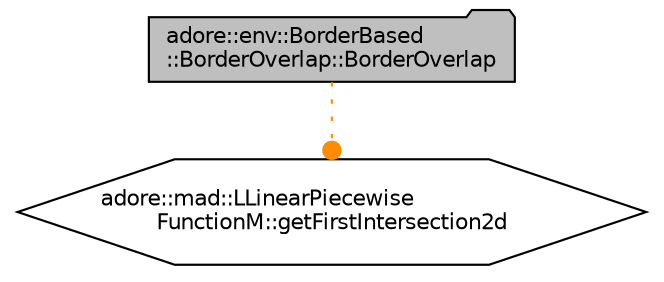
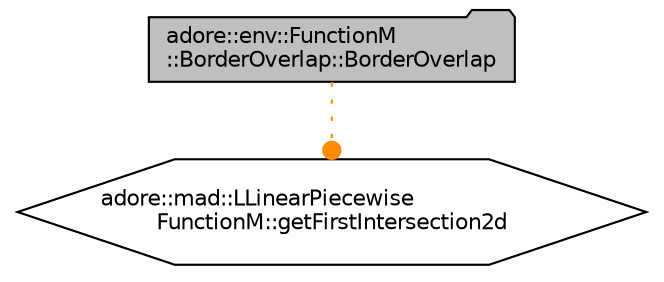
node "adore::env::BorderBased ::BorderOverlap::BorderOverlap": label "adore::env::BorderBased ::BorderOverlap::BorderOverlap" -> "adore::env::FunctionM ::BorderOverlap::BorderOverlap"
